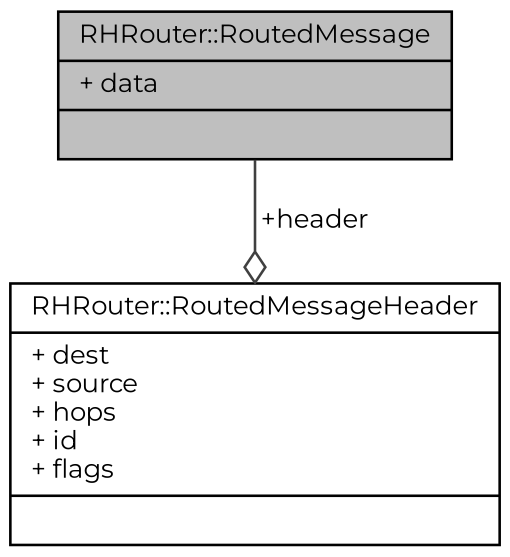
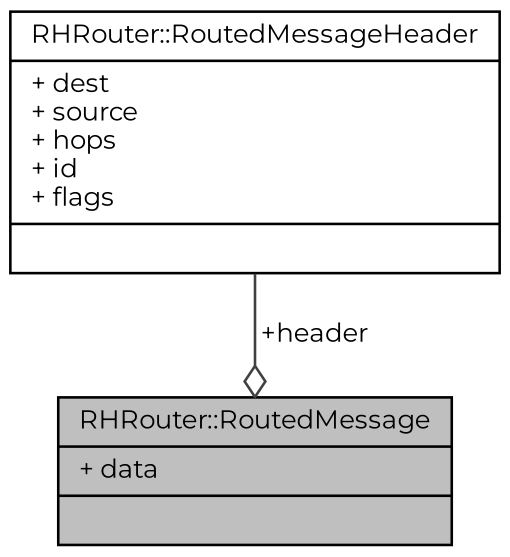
edge "RHRouter::RoutedMessage" -> "RHRouter::RoutedMessageHeader": reversed
